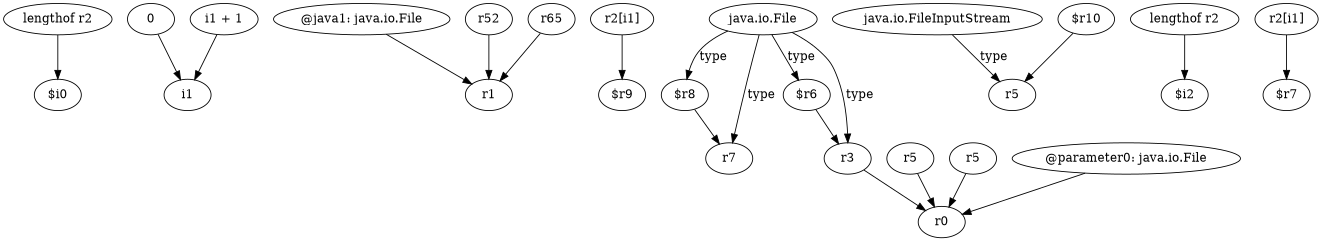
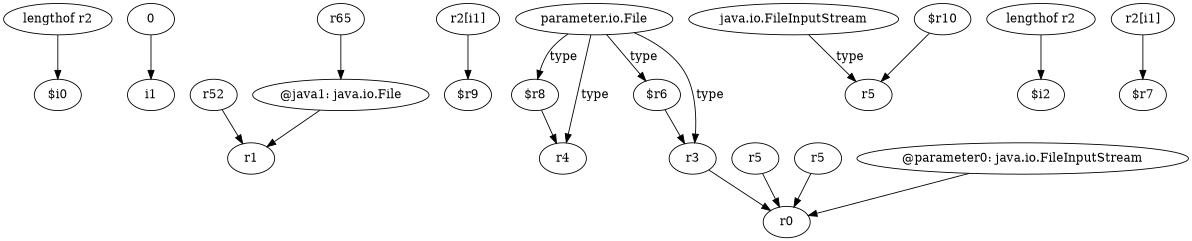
node "i1 + 1": removed
node "java.io.File": label "java.io.File" -> "parameter.io.File"
edge "r65" -> "r1": now "r65" -> "@java1: java.io.File"
node "r7": label "r7" -> "r4"
node "@parameter0: java.io.File": label "@parameter0: java.io.File" -> "@parameter0: java.io.FileInputStream"
